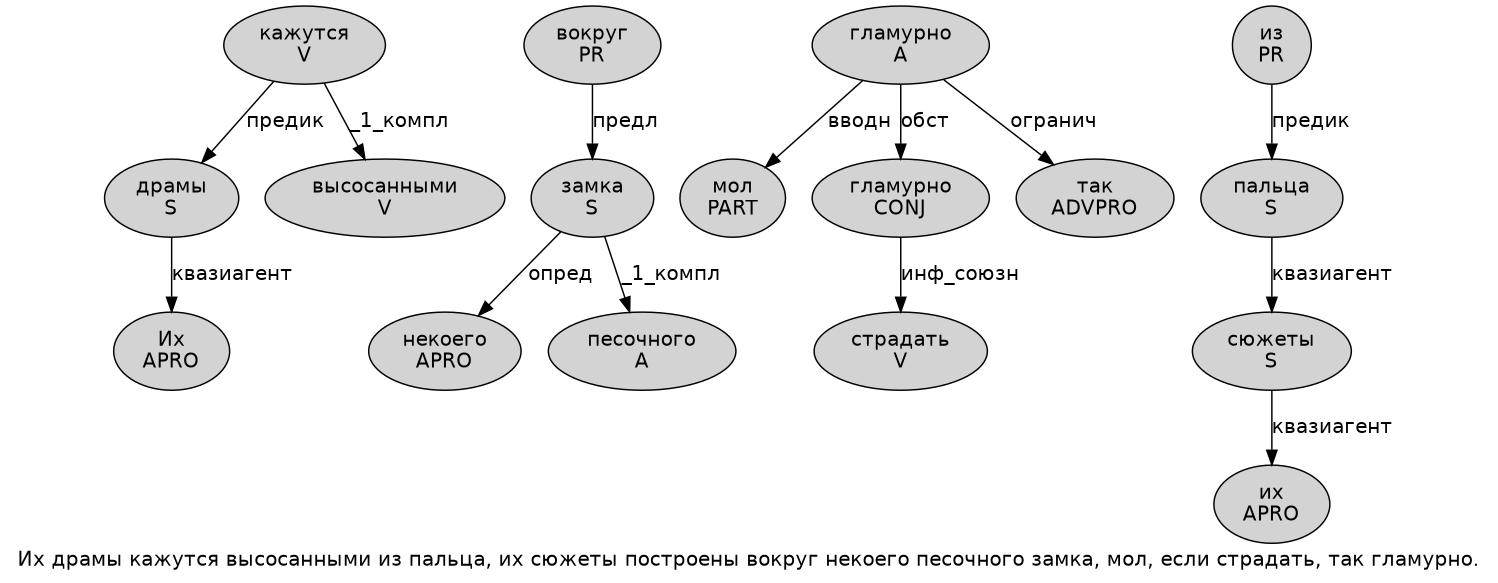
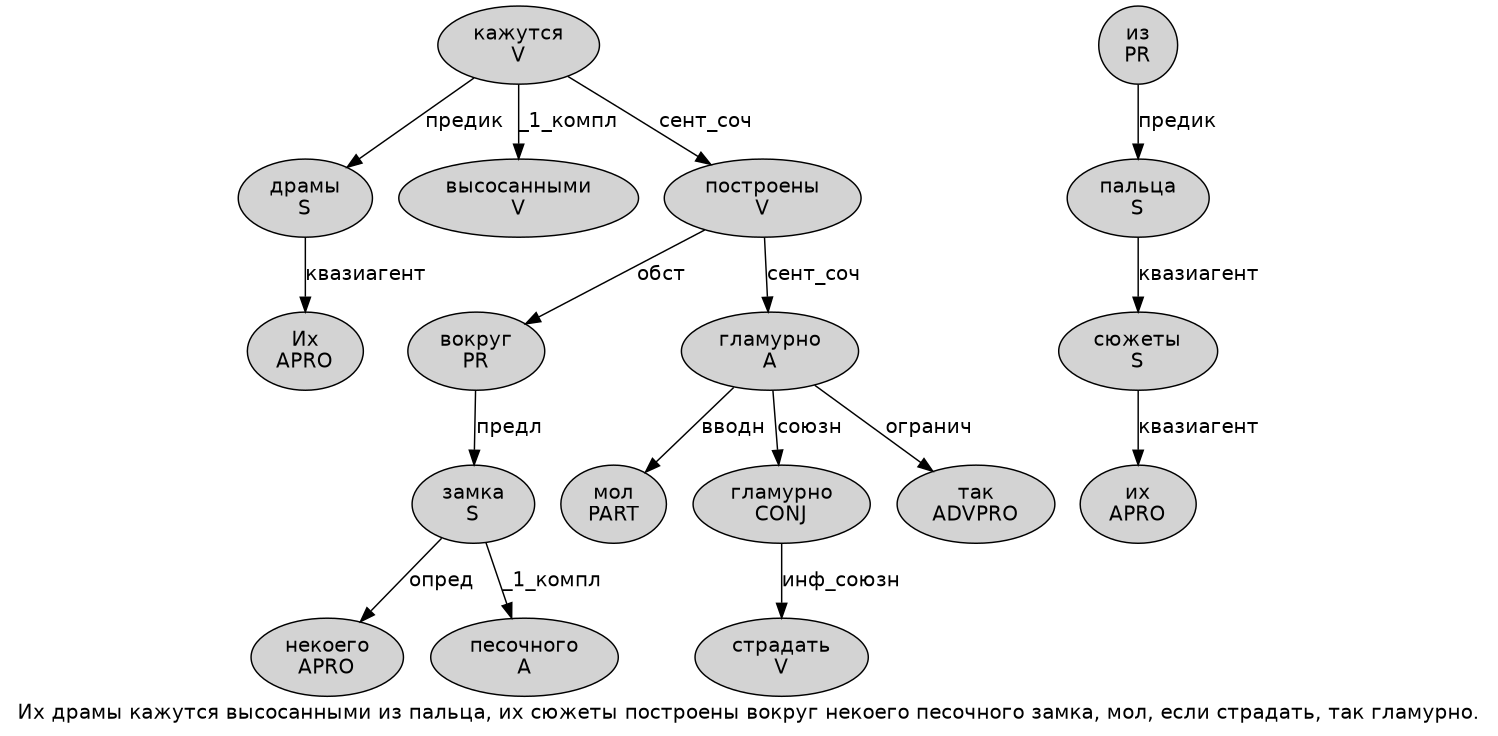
edge "гламурно A" -> "гламурно CONJ": label "обст" -> "союзн"
node "построены V": added
